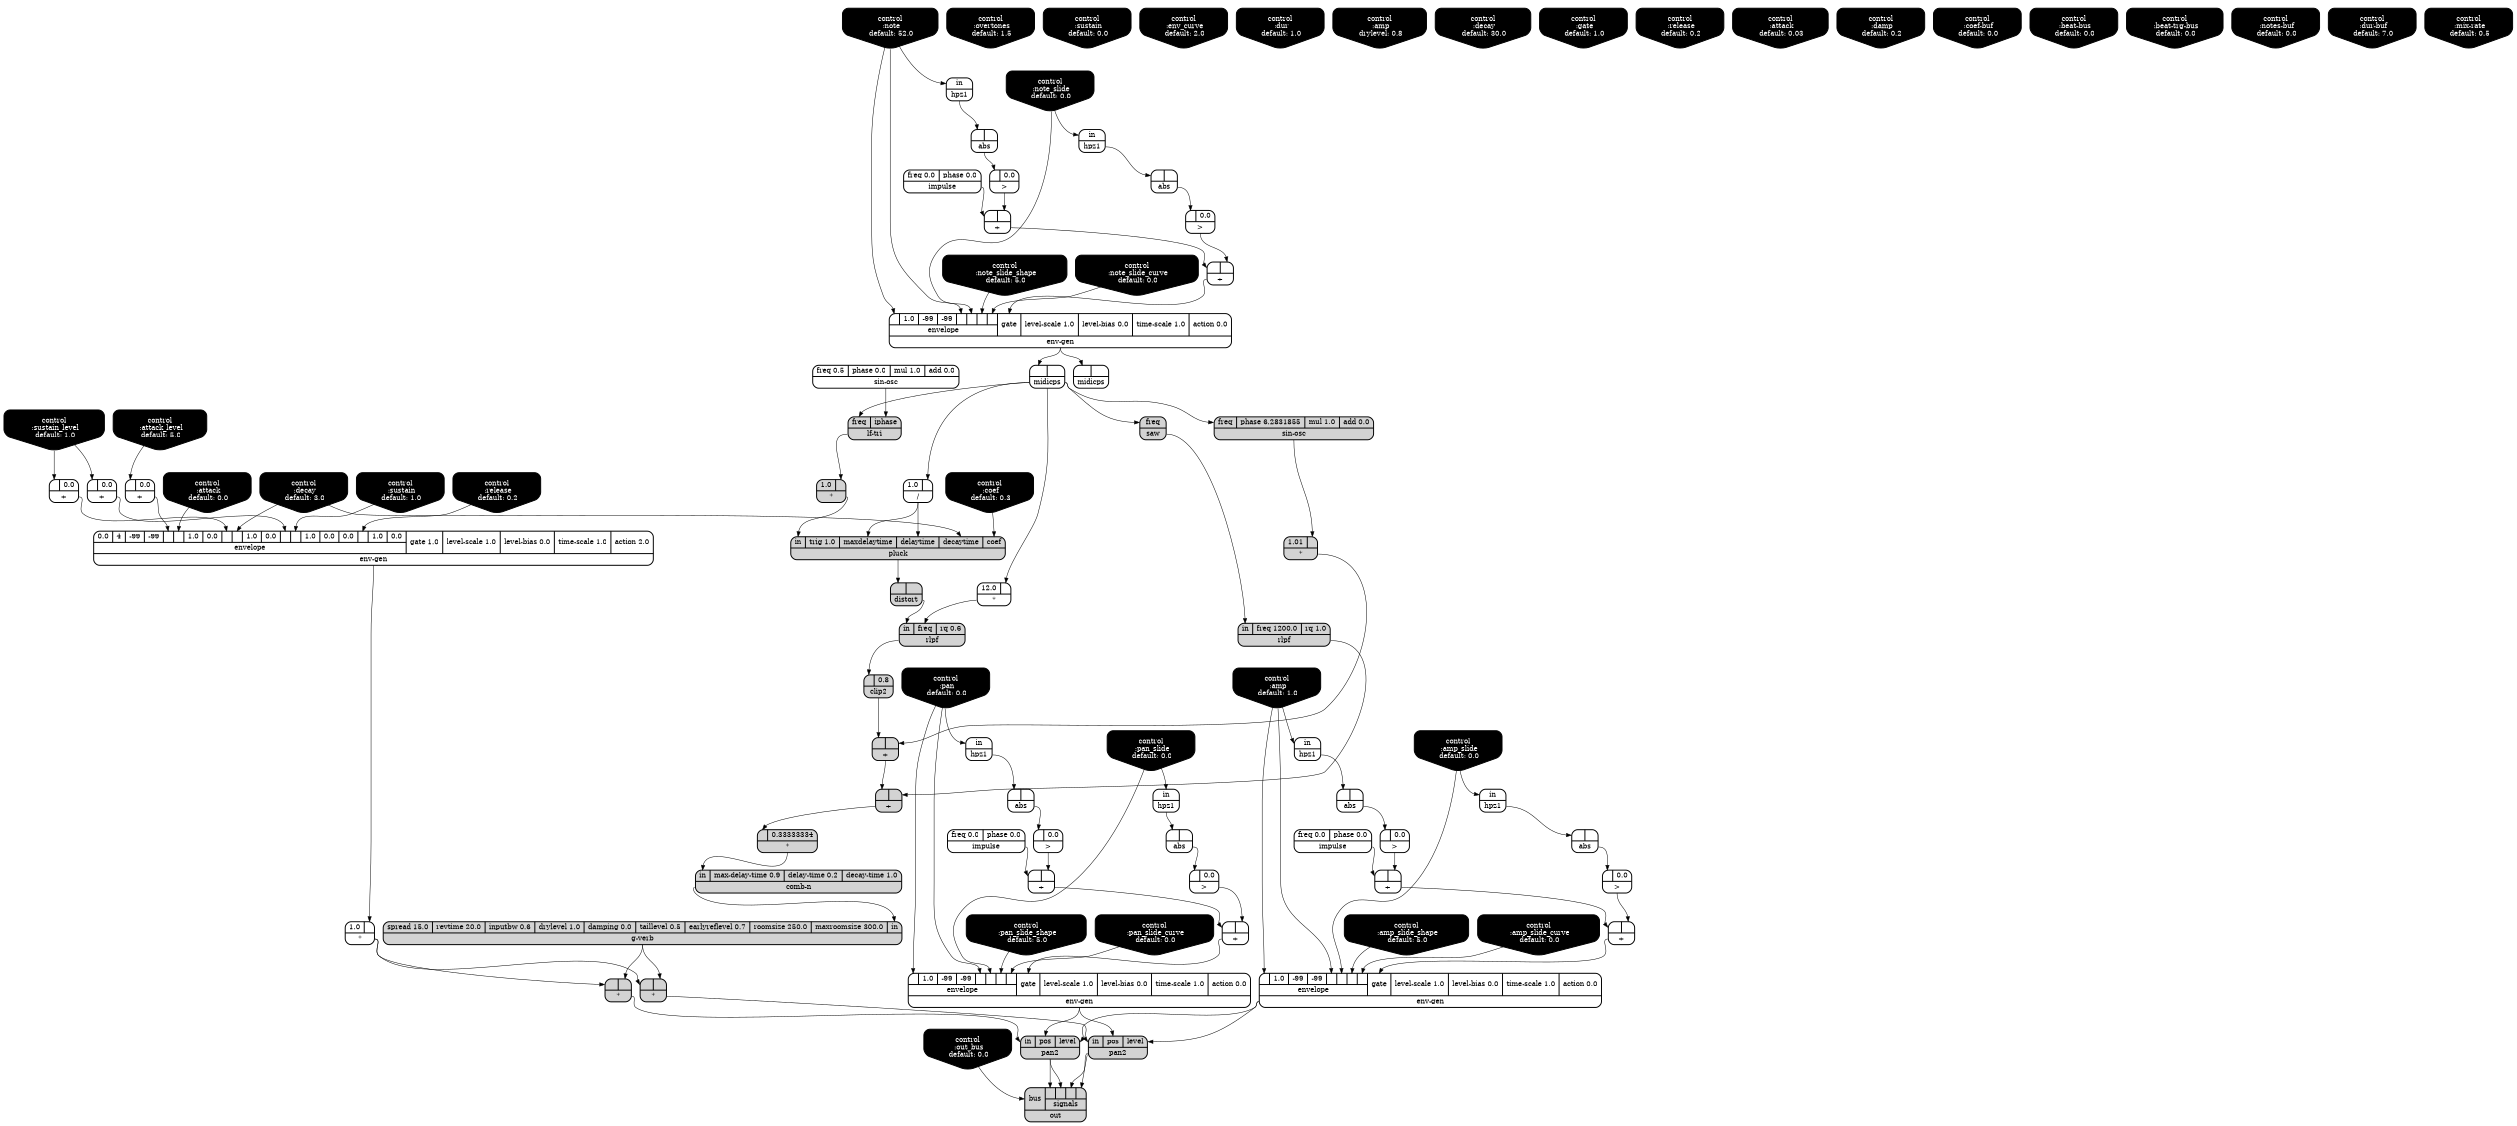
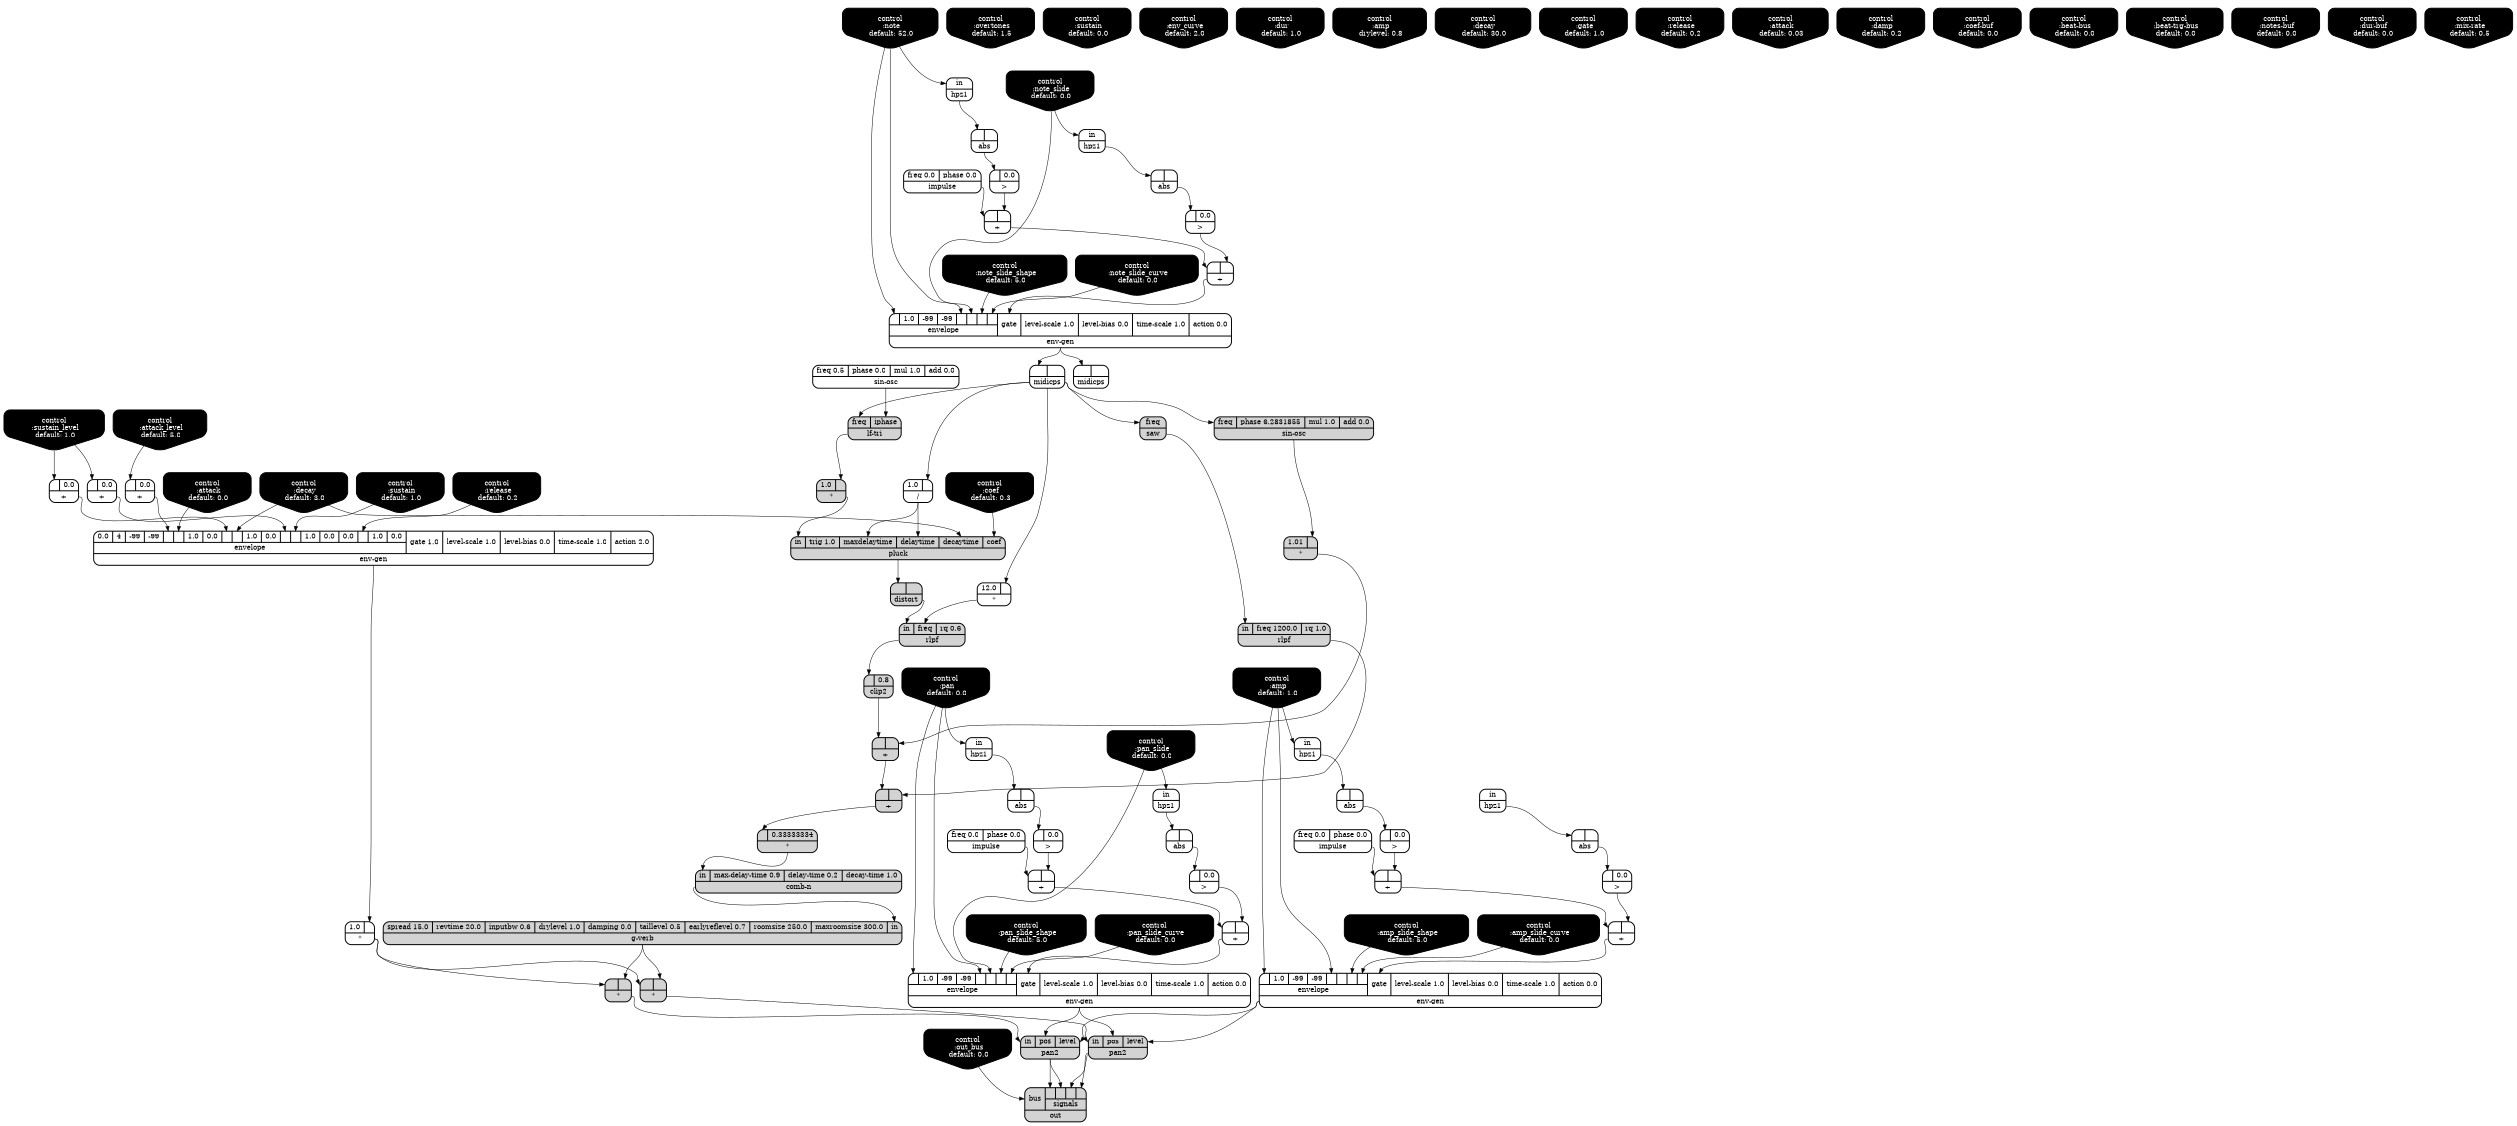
node "control :dur-buf default: 7.0": label "control :dur-buf default: 7.0" -> "control :dur-buf default: 0.0"
node "control :amp_slide default: 0.0": removed
